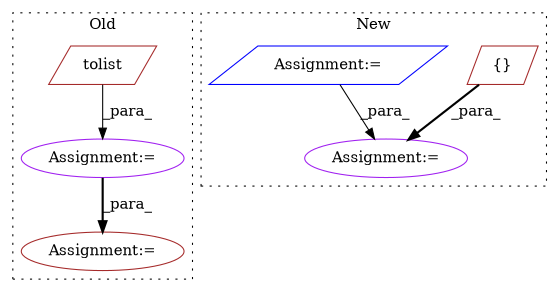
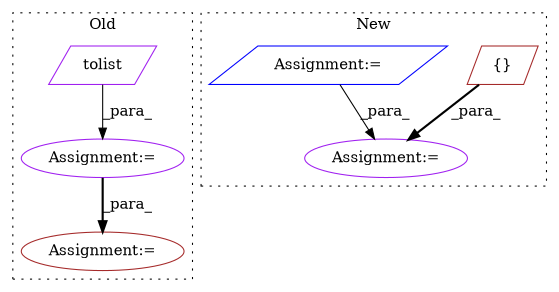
node "tolist": color brown -> purple
